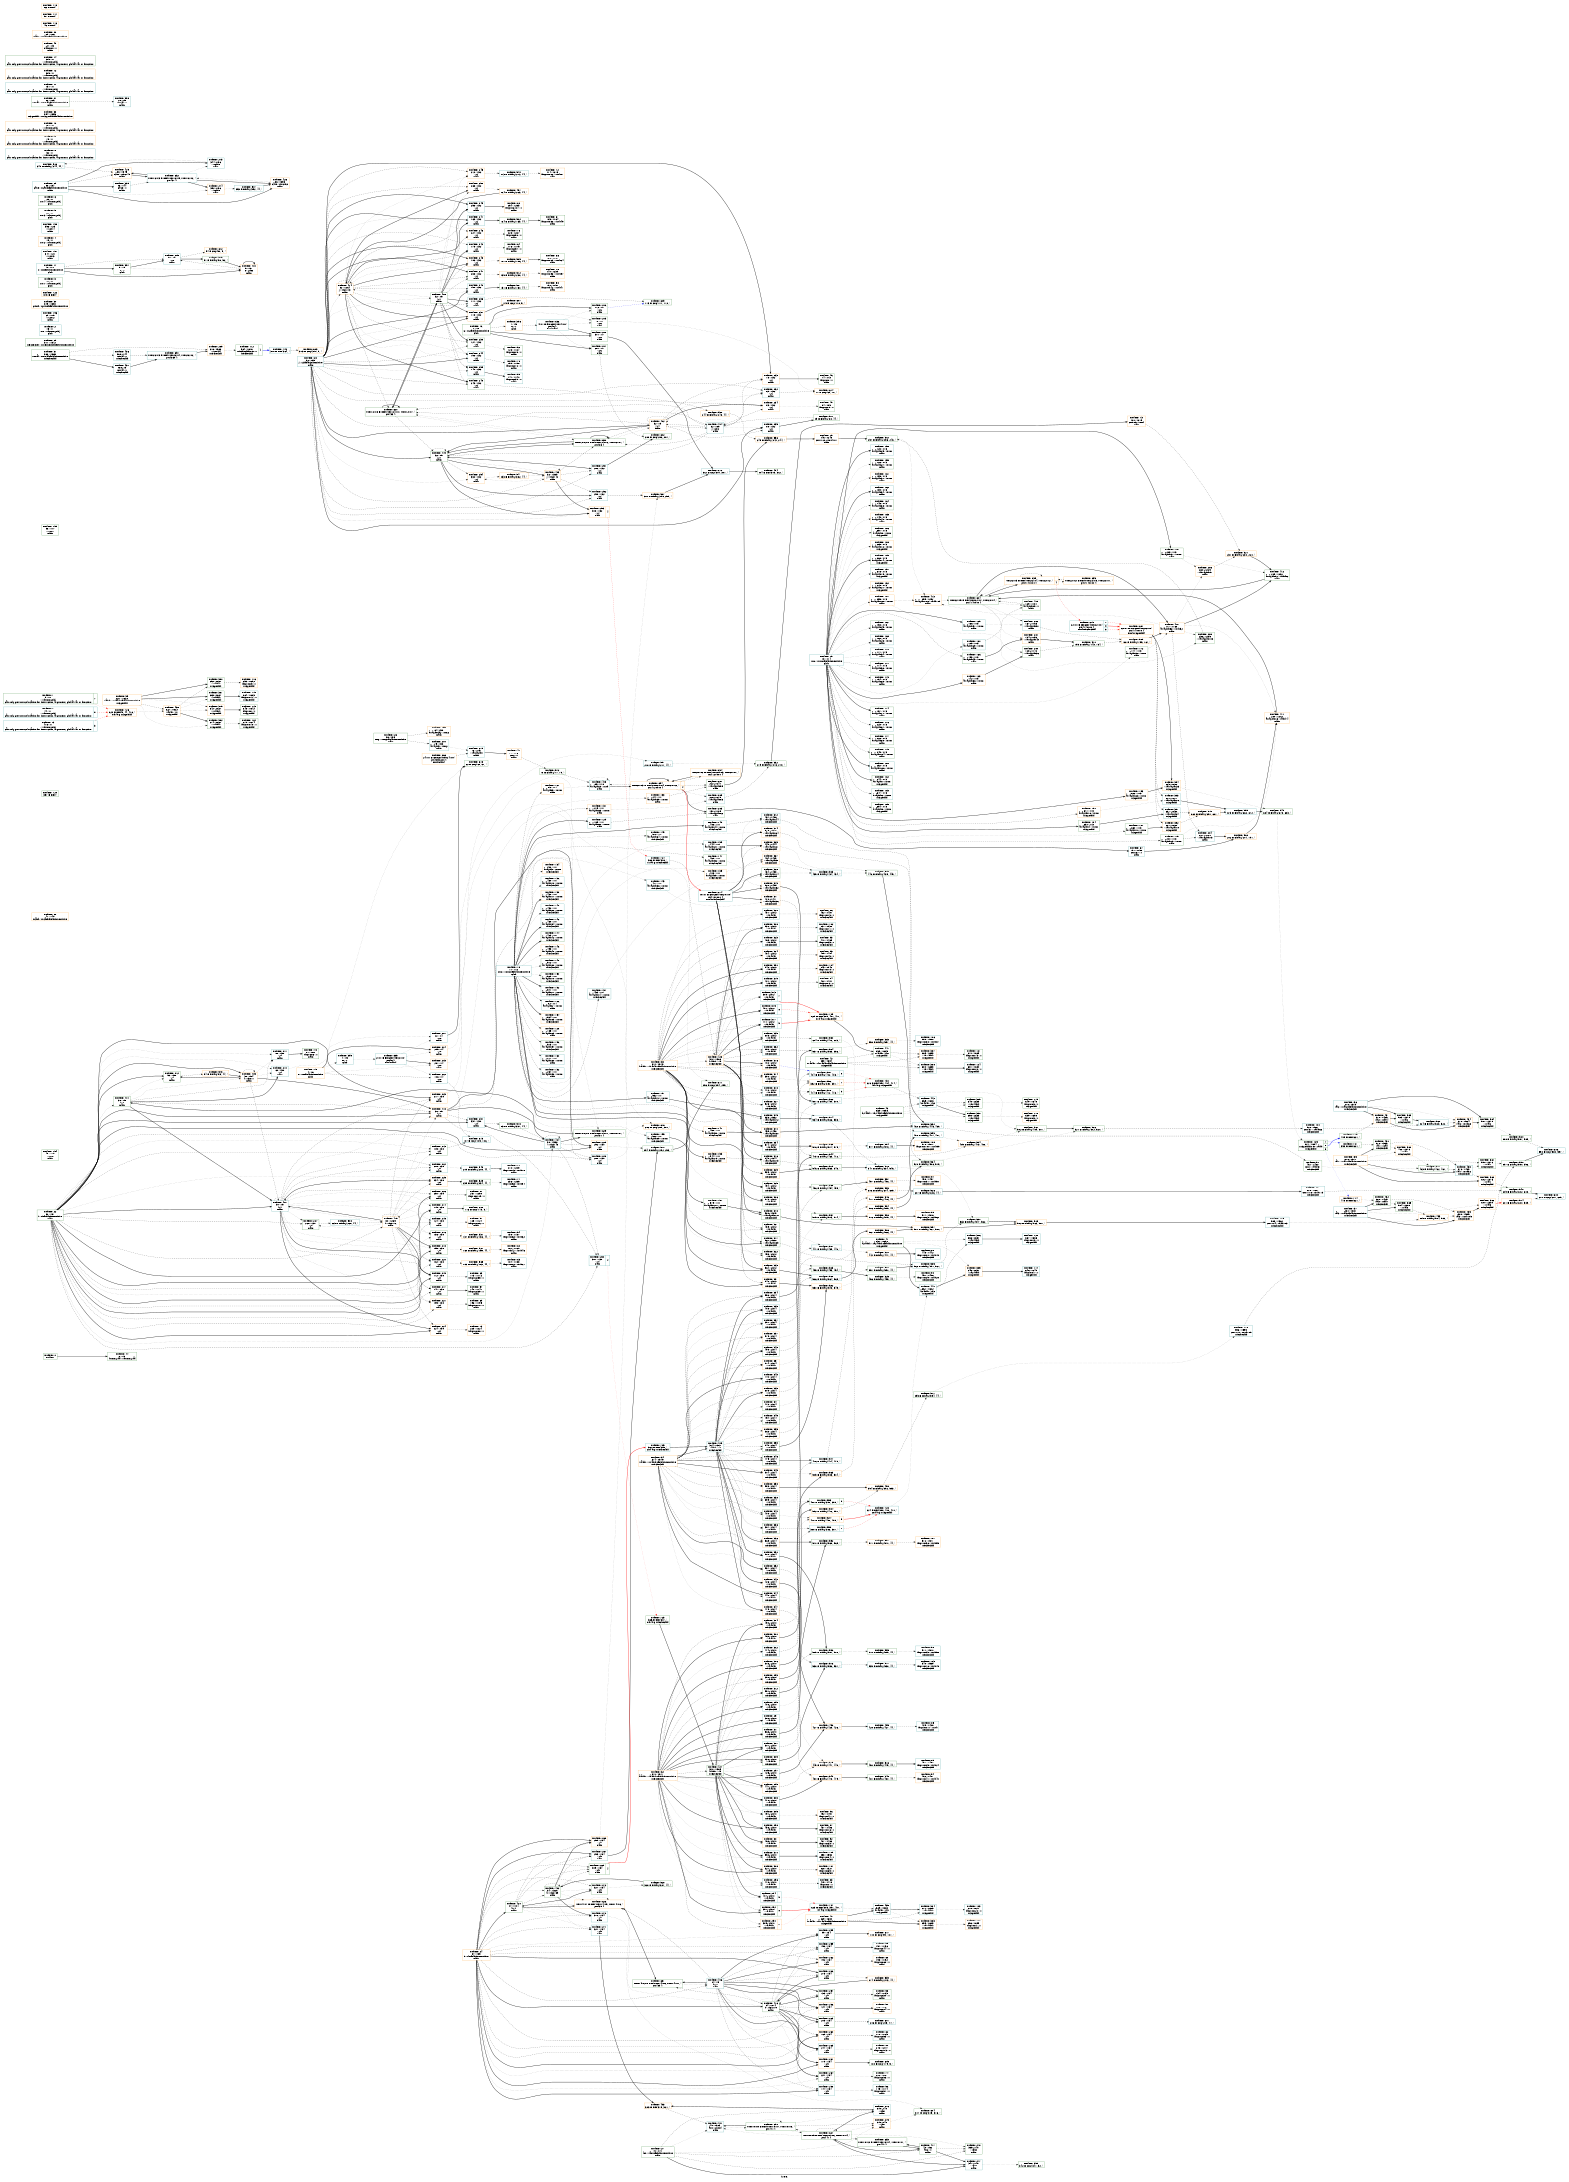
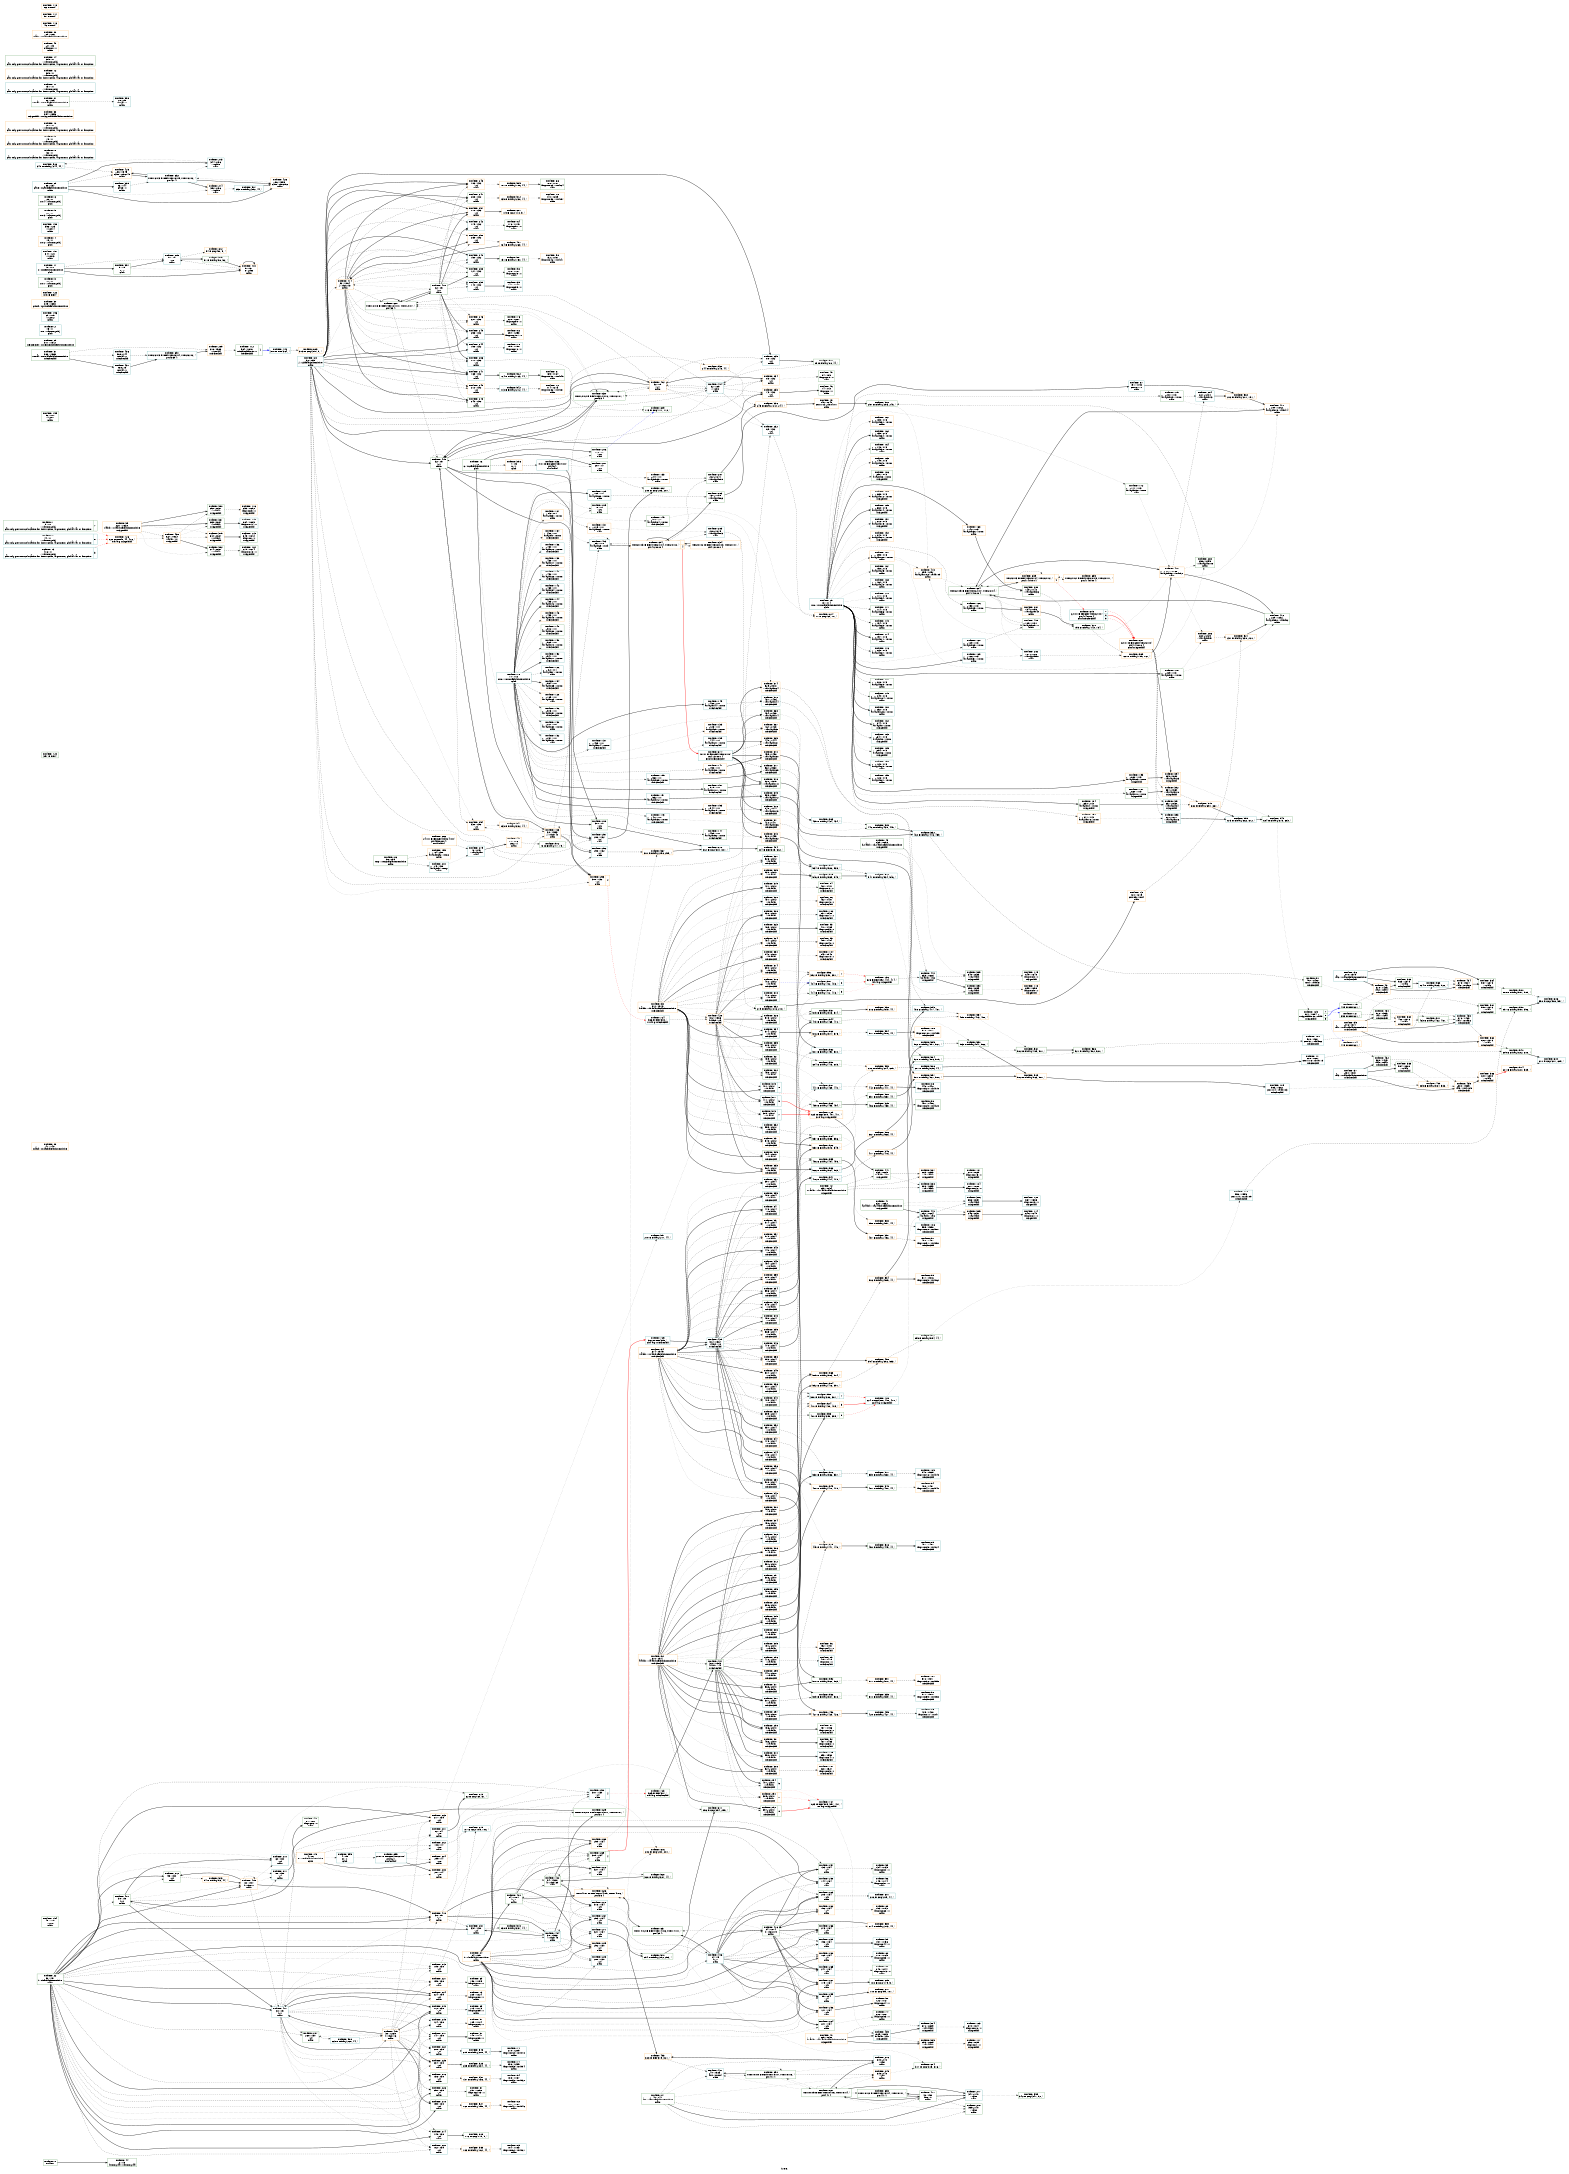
edge "NodeID: 538" -> "NodeID: 99": now "NodeID: 534" -> "NodeID: 99"
edge "NodeID: 34" -> "NodeID: 341": added
